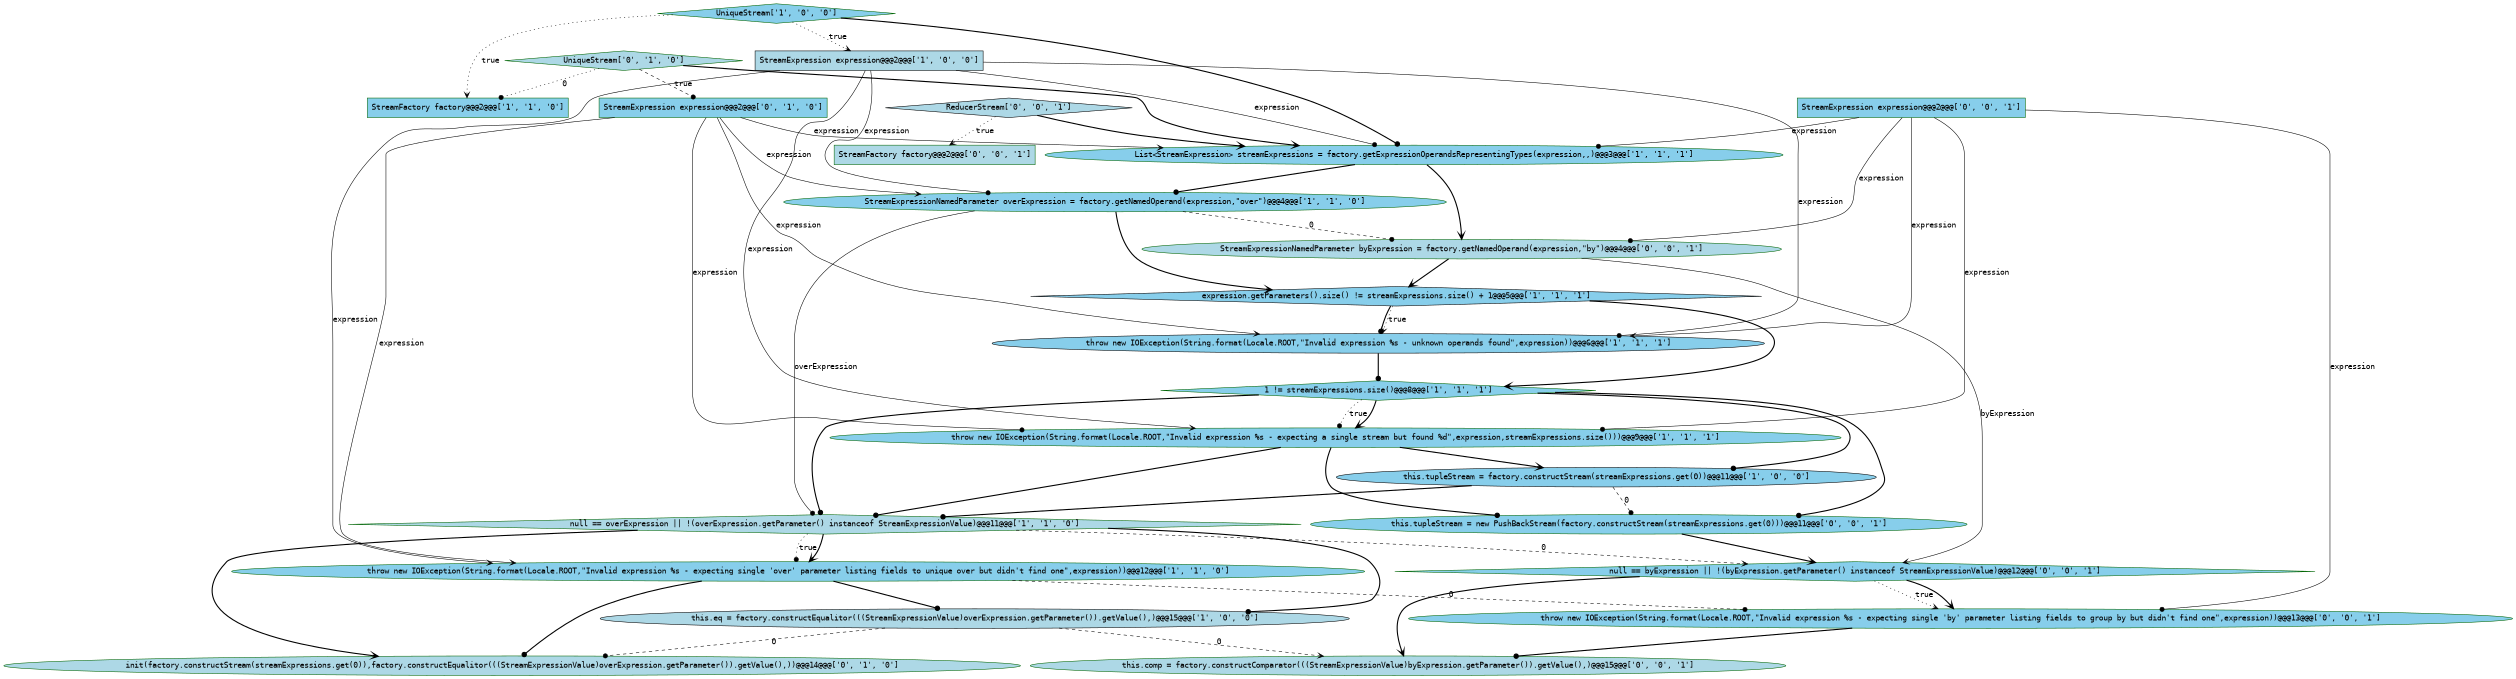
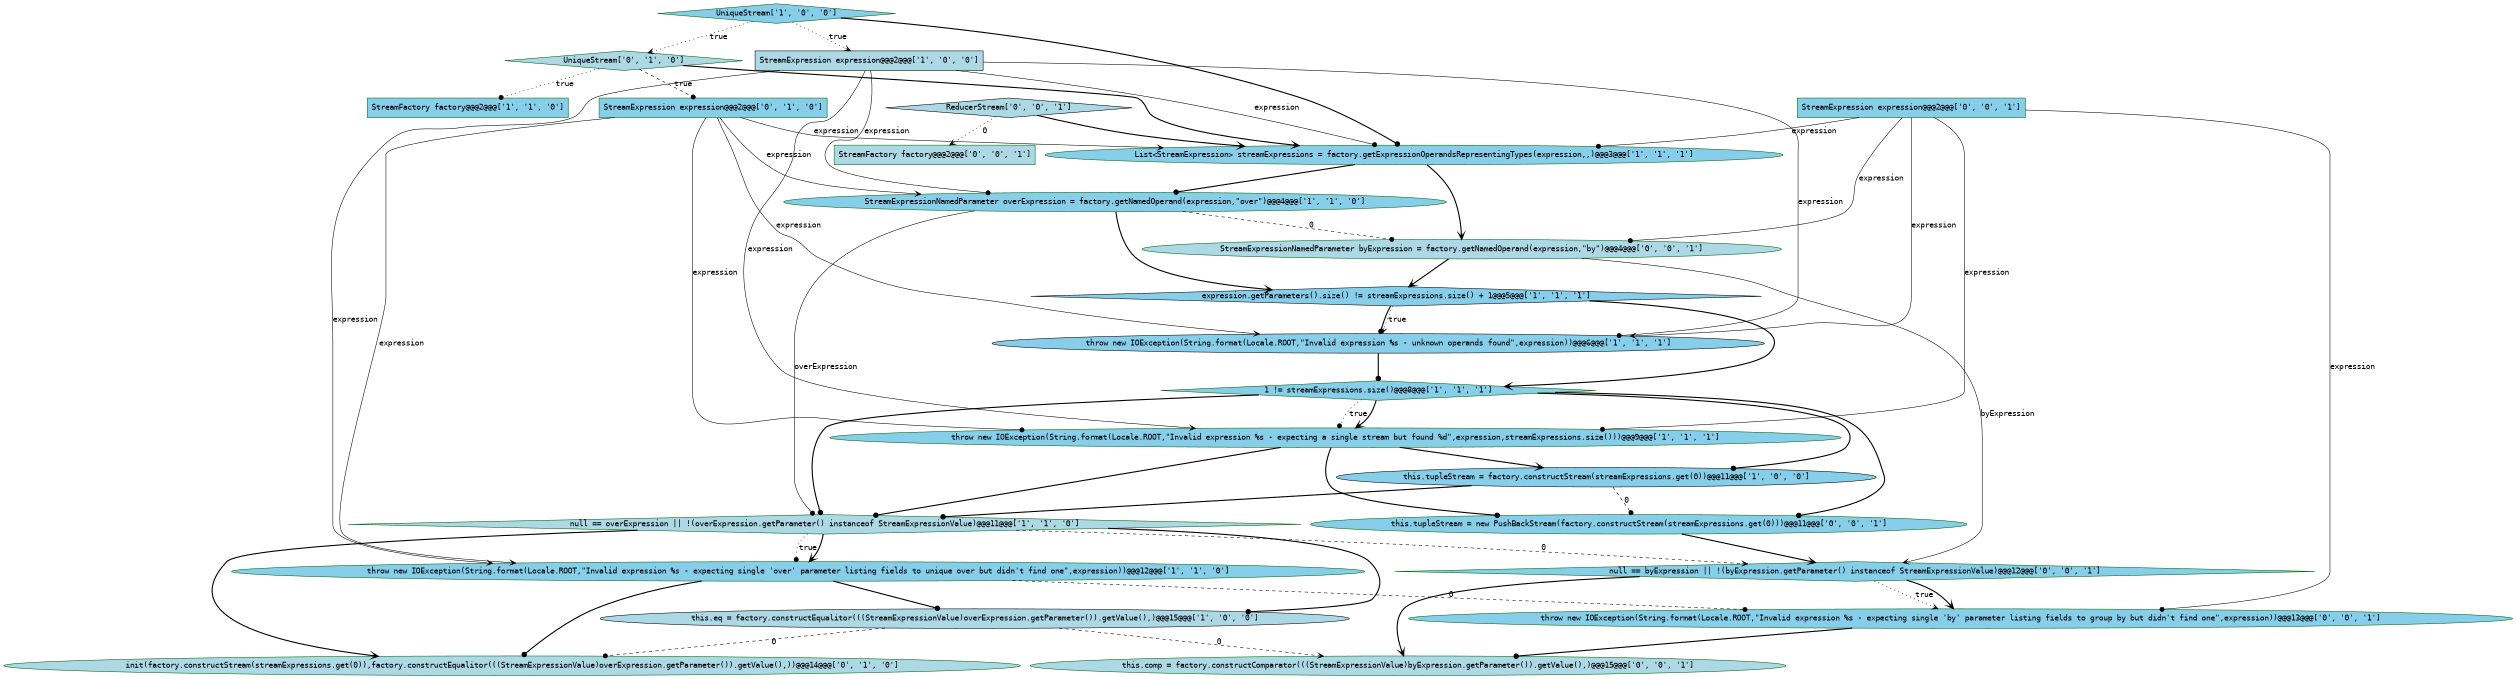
edge "UniqueStream['1', '0', '0']" -> "StreamFactory factory@@@2@@@['1', '1', '0']": now "UniqueStream['1', '0', '0']" -> "UniqueStream['0', '1', '0']"
edge "UniqueStream['0', '1', '0']" -> "StreamFactory factory@@@2@@@['1', '1', '0']": label "0" -> "true"
edge "ReducerStream['0', '0', '1']" -> "StreamFactory factory@@@2@@@['0', '0', '1']": label "true" -> "0"
